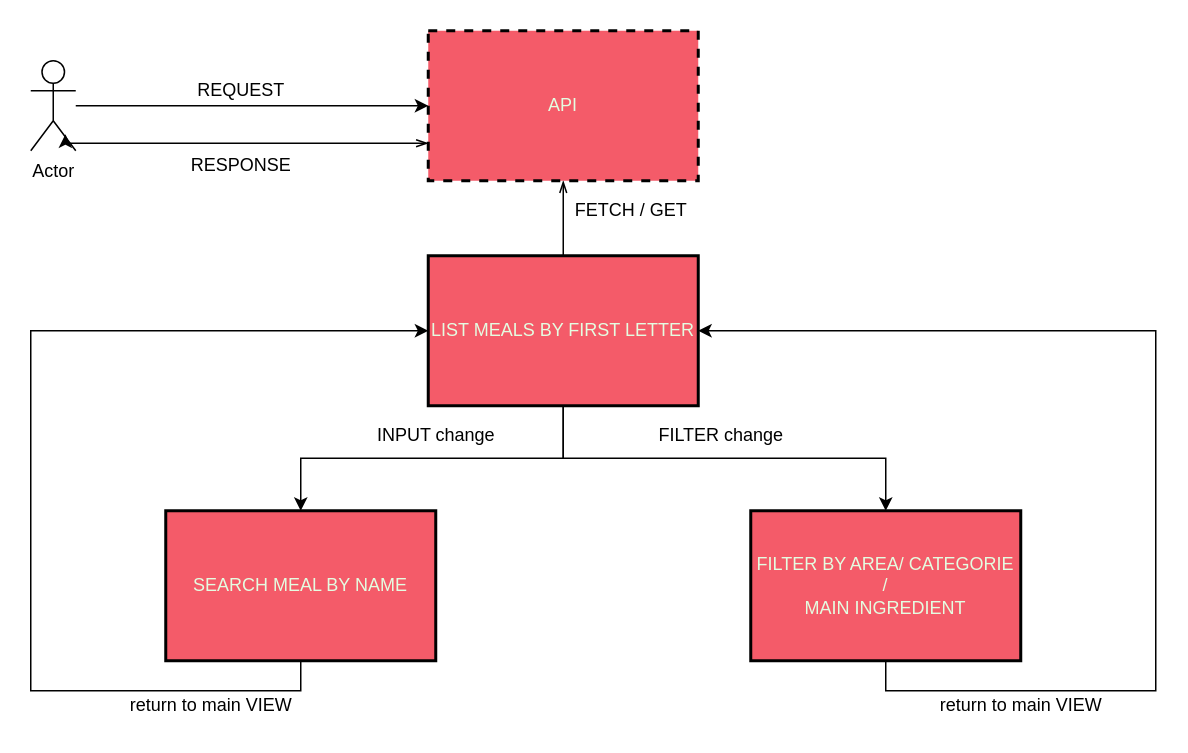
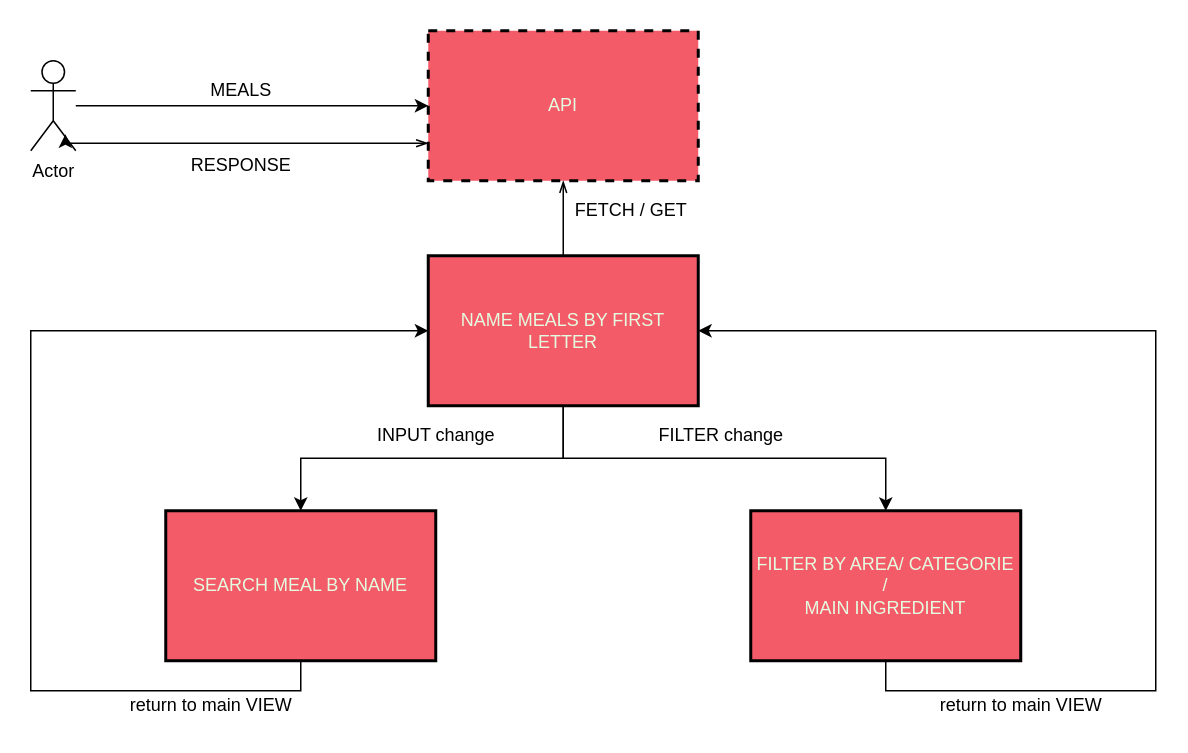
node "REQUEST": label "REQUEST" -> "MEALS"
node "LIST MEALS BY FIRST LETTER": label "LIST MEALS BY FIRST LETTER" -> "NAME MEALS BY FIRST LETTER"
